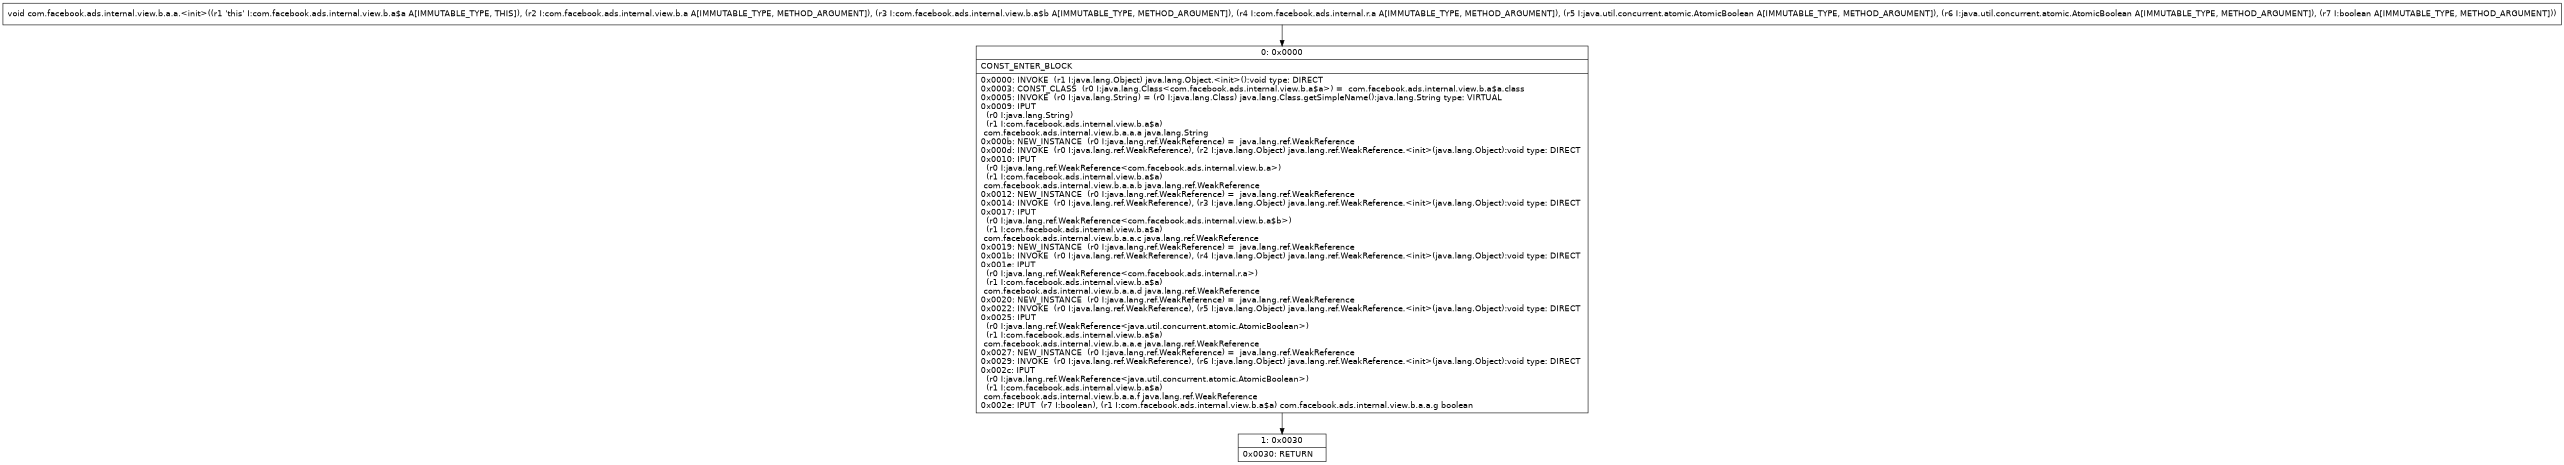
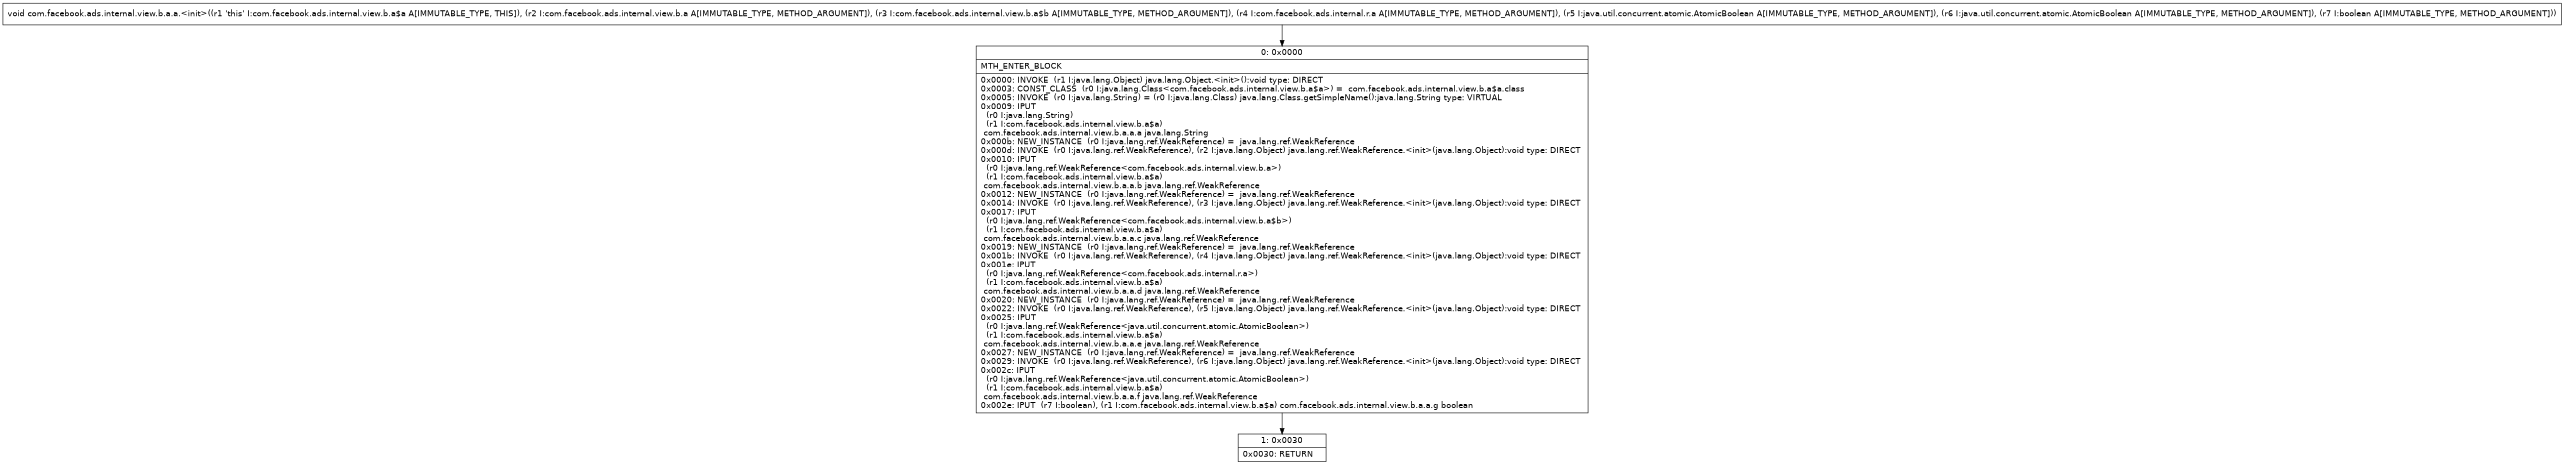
node "0: 0x0000": text "CONST_ENTER_BLOCK" -> "MTH_ENTER_BLOCK"
